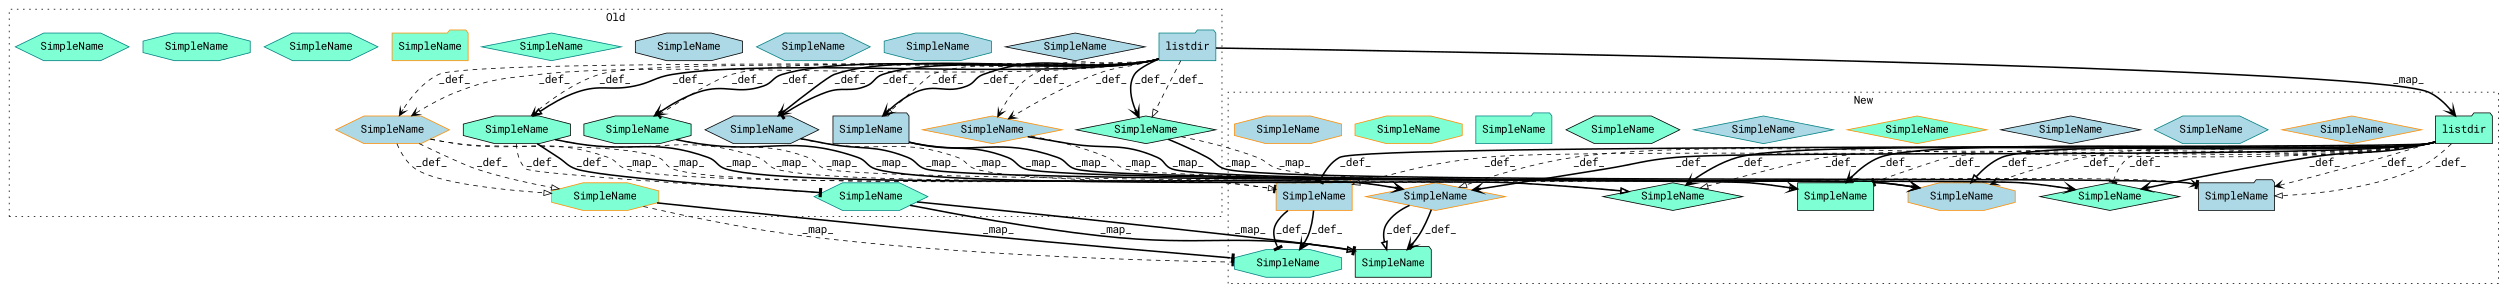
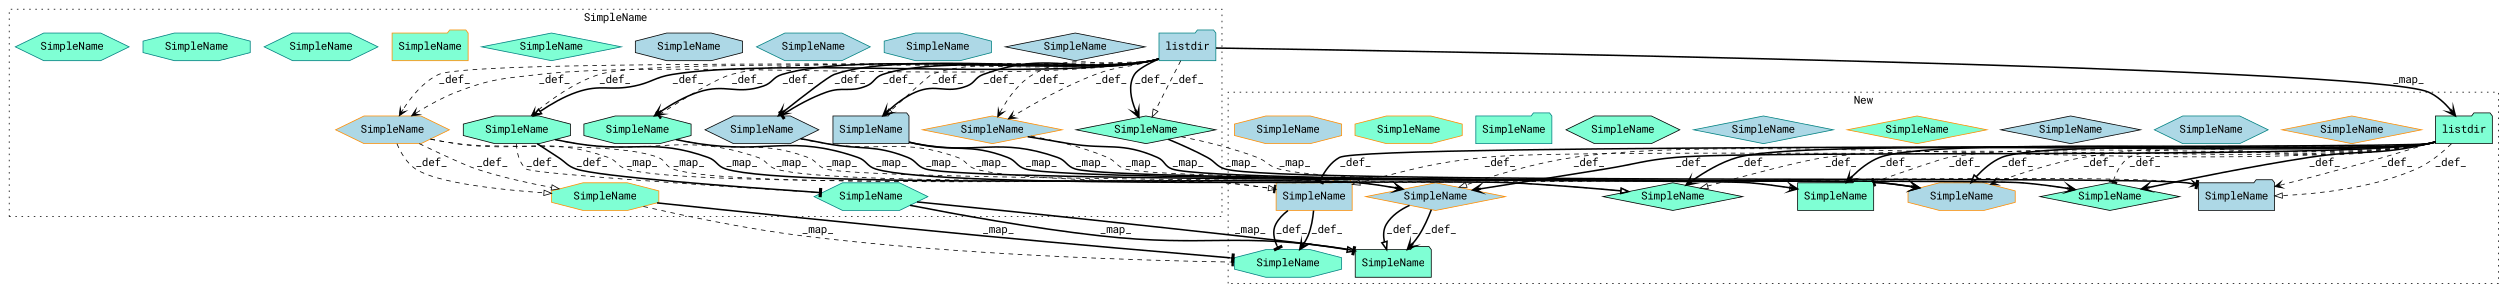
cluster "Old": label "Old" -> "SimpleName"
